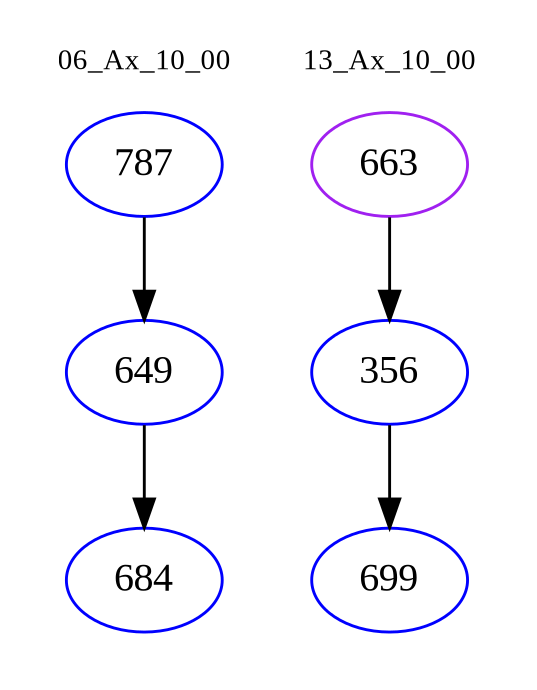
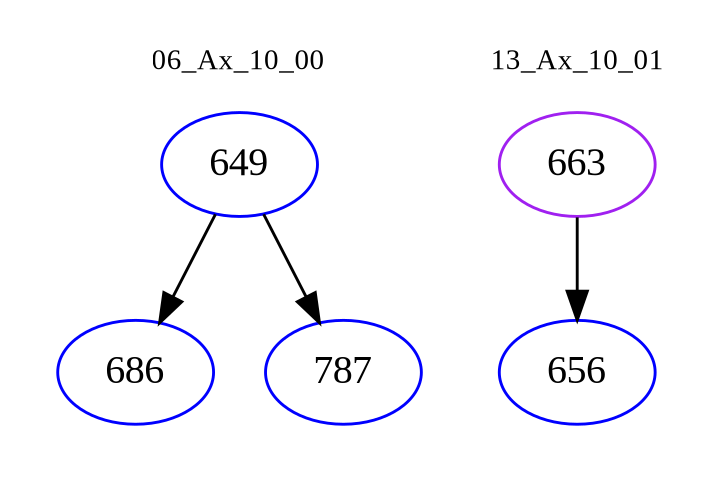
cluster "13_Ax_10_00": label "13_Ax_10_00" -> "13_Ax_10_01"
edge "787" -> "649": reversed
node "356": label "356" -> "656"
node "684": label "684" -> "686"
node "699": removed
